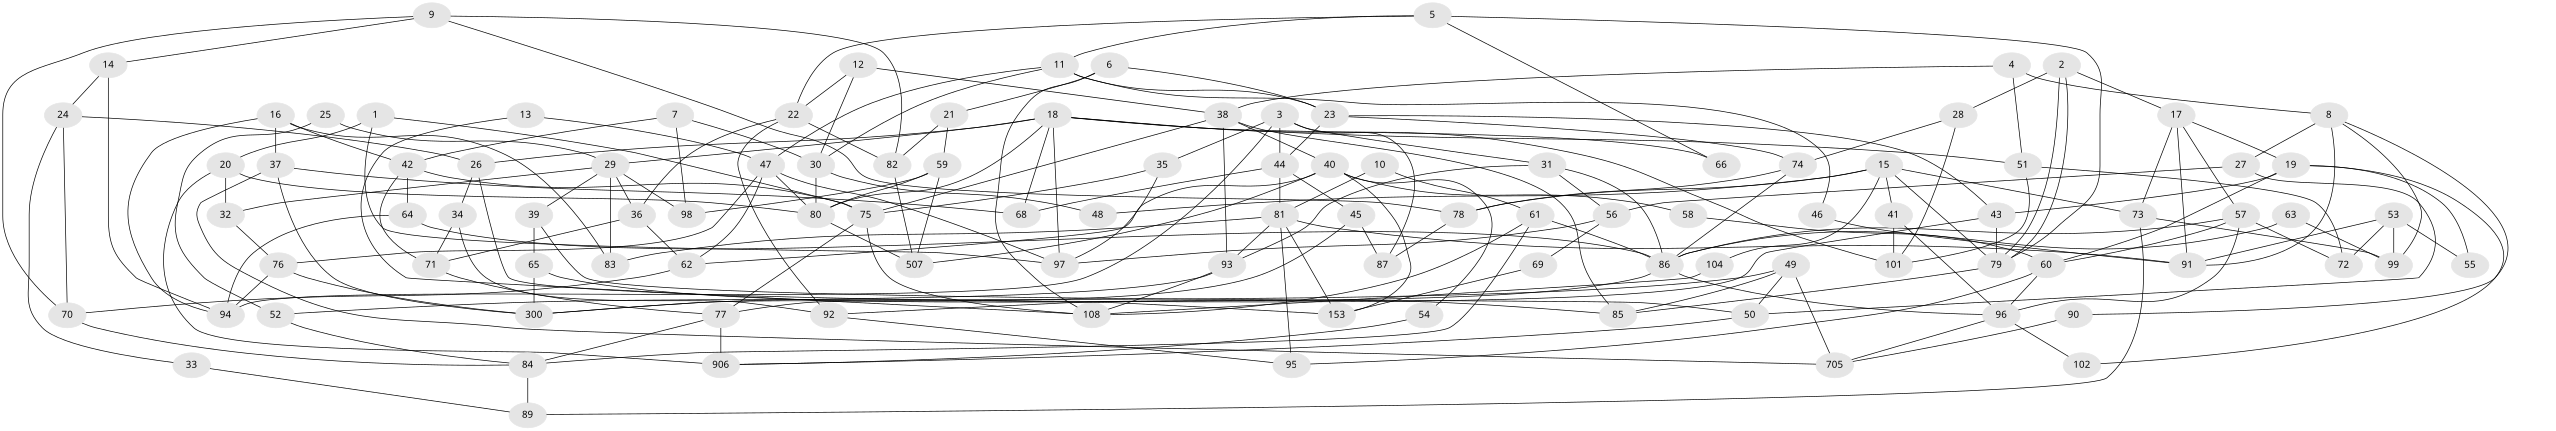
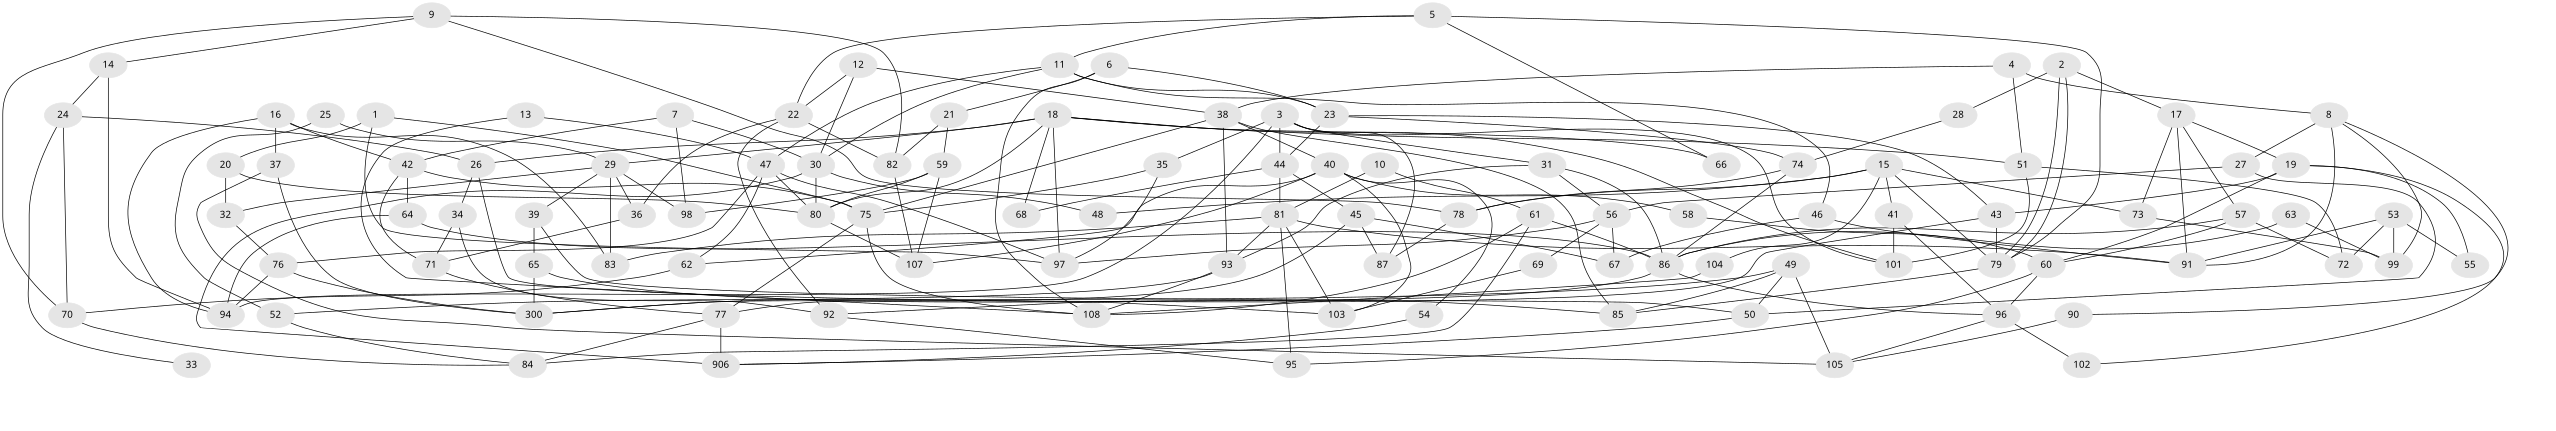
edge "37" -- "68": removed
edge "28" -- "101": now "3" -- "101"
edge "36" -- "62": removed
node "507": label "507" -> "107"
node "67": added
edge "57" -- "96": removed
node "153": label "153" -> "103"
edge "20" -- "906": now "30" -- "906"
node "705": label "705" -> "105"
node "89": removed
